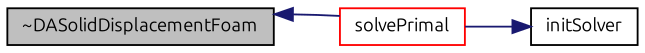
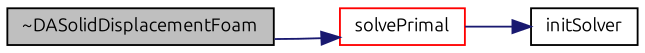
edge "solvePrimal" -> "~DASolidDisplacementFoam": reversed
